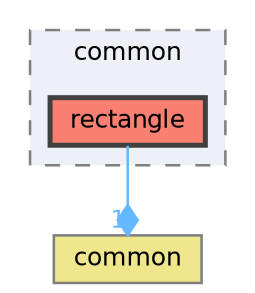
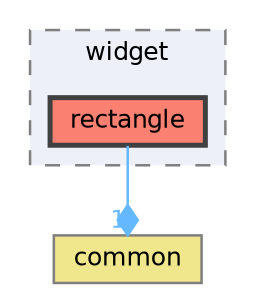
cluster "common": label "common" -> "widget"
